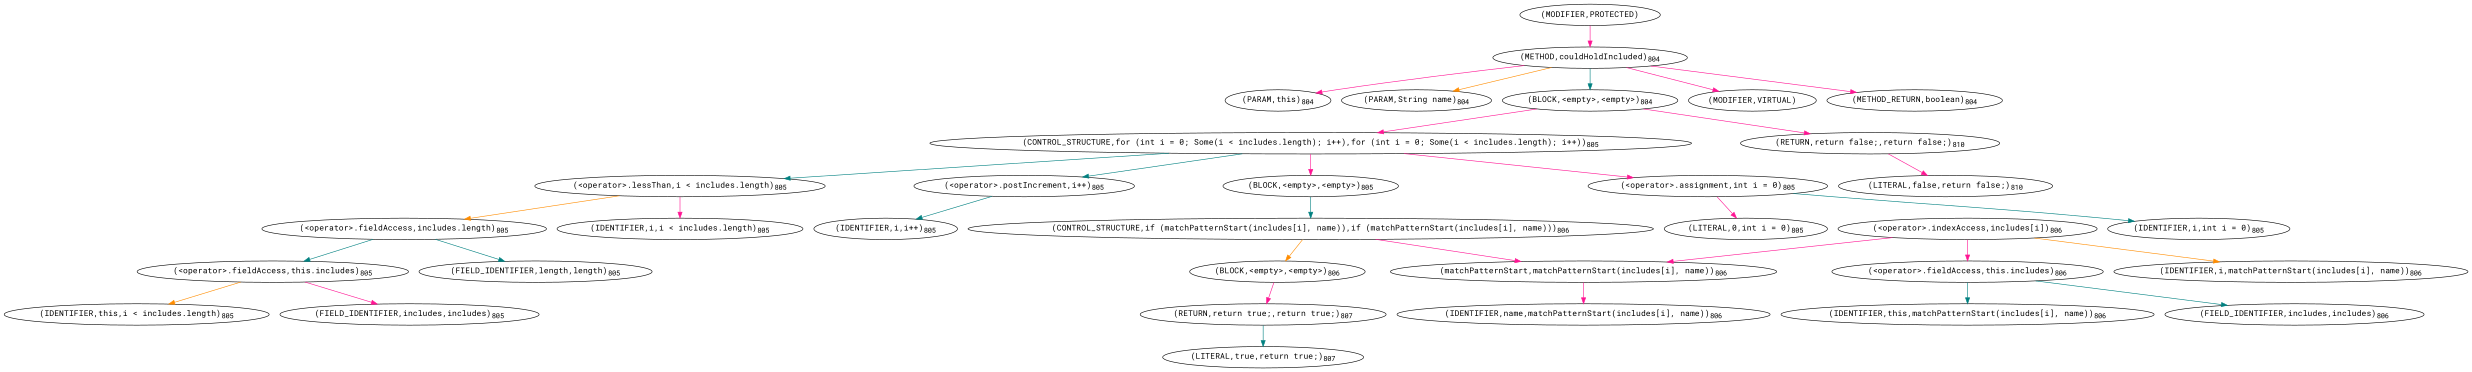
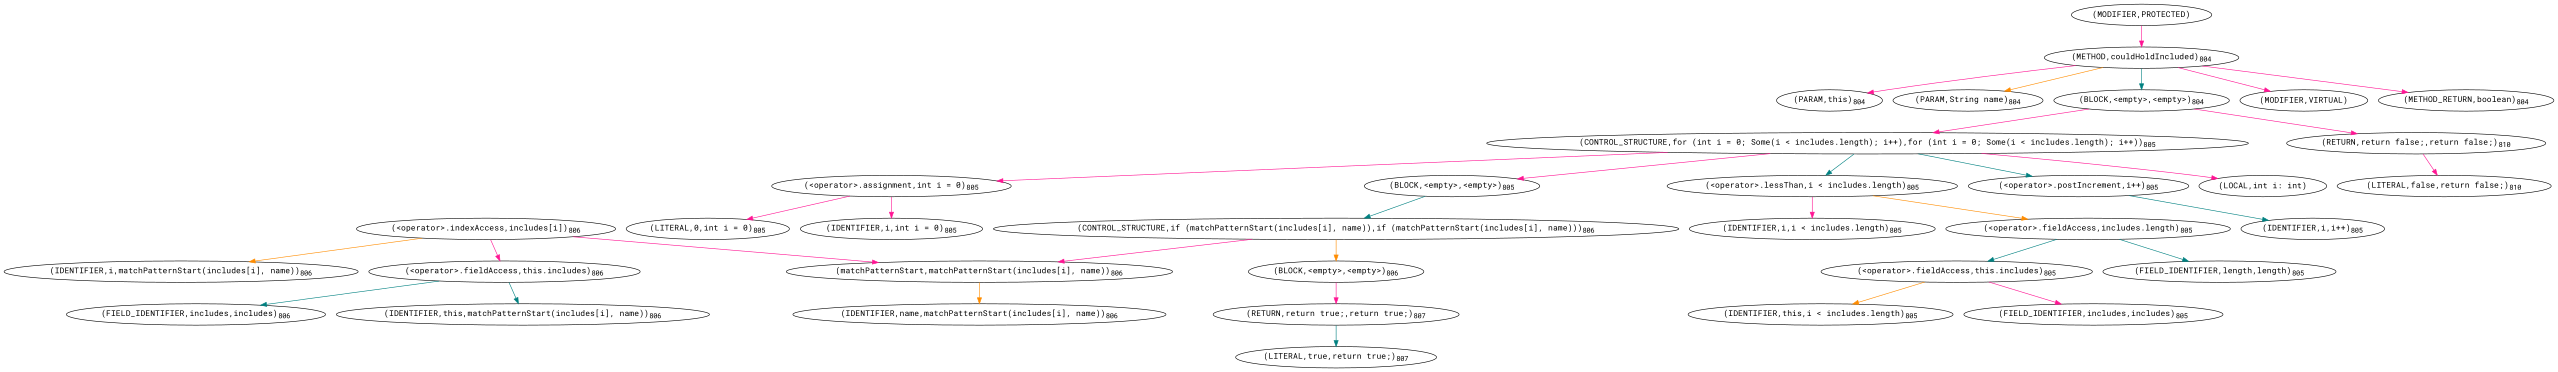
node "(LOCAL,int i: int)": added
edge "(<operator>.assignment,int i = 0)" -> "(IDENTIFIER,i,int i = 0)": color teal -> deeppink
edge "(matchPatternStart,matchPatternStart(includes[i], name))" -> "(IDENTIFIER,name,matchPatternStart(includes[i], name))": color deeppink -> darkorange
